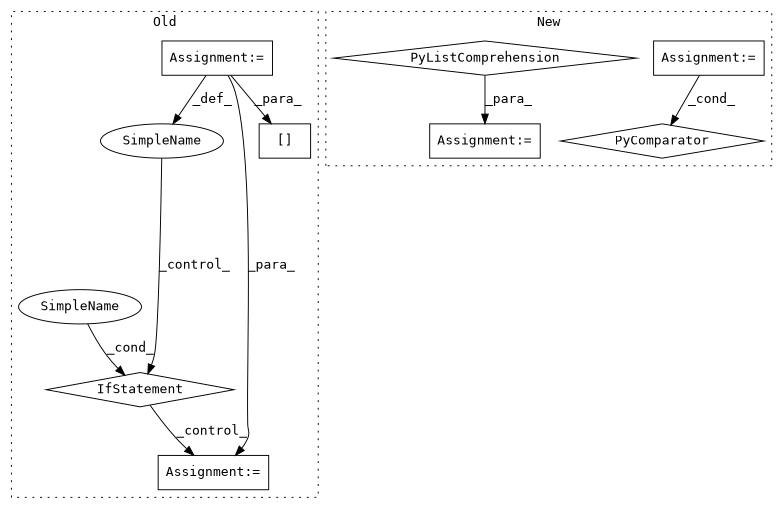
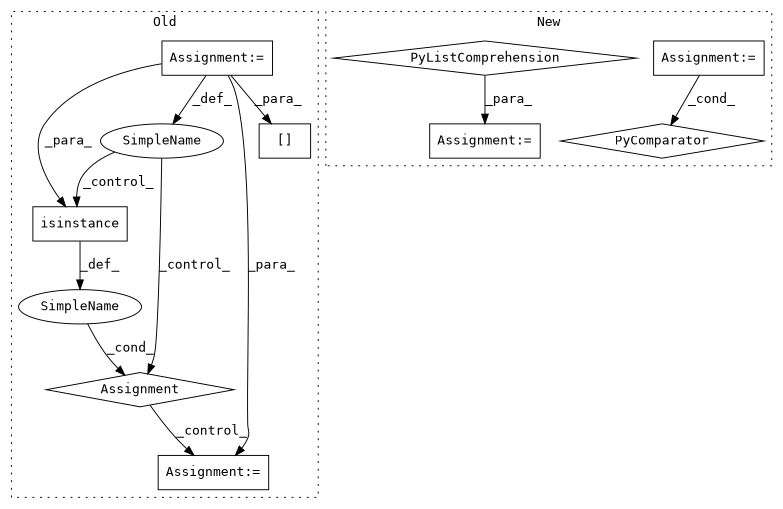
node "isinstance": added
node "IfStatement": label "IfStatement" -> "Assignment"
